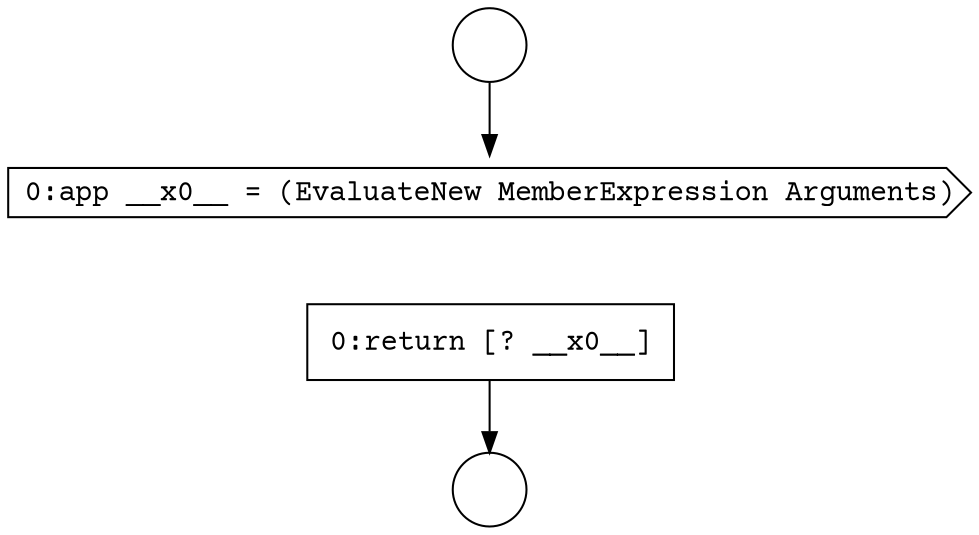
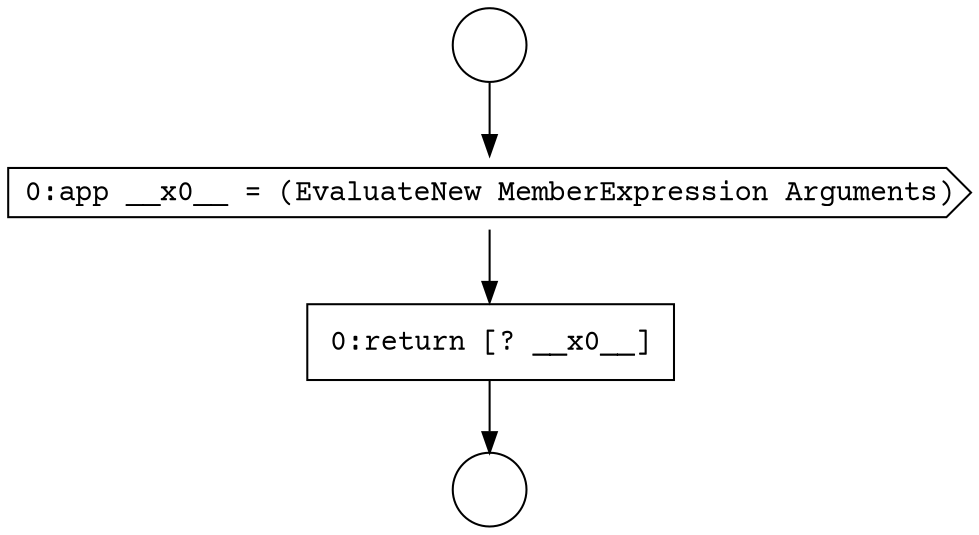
edge "0:app __x0__ = (EvaluateNew MemberExpression Arguments)" -> "0:return [? __x0__]": added
